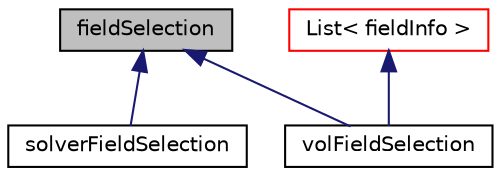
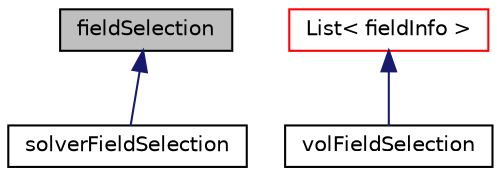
edge "volFieldSelection" -> "fieldSelection": removed
